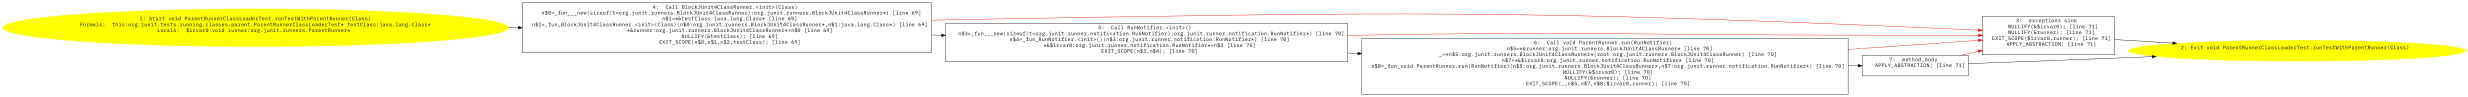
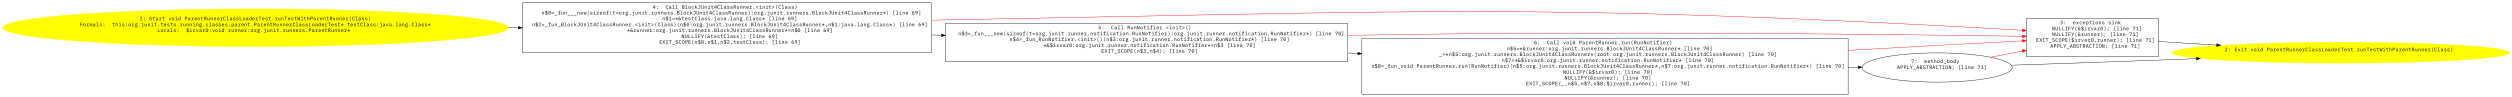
node "7:  method_body APPLY_ABSTRACTION; [line 71]": shape box -> ellipse
